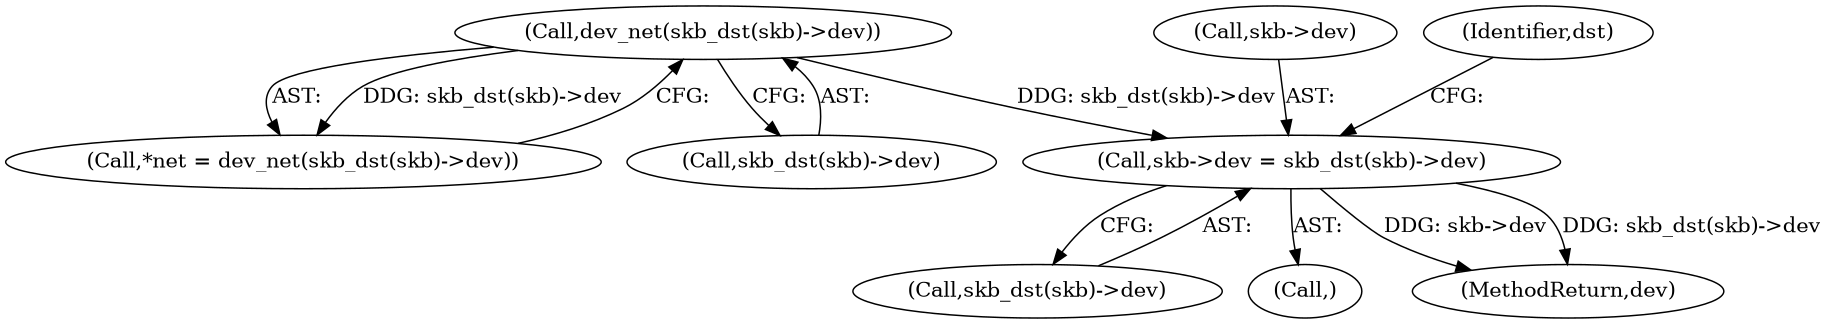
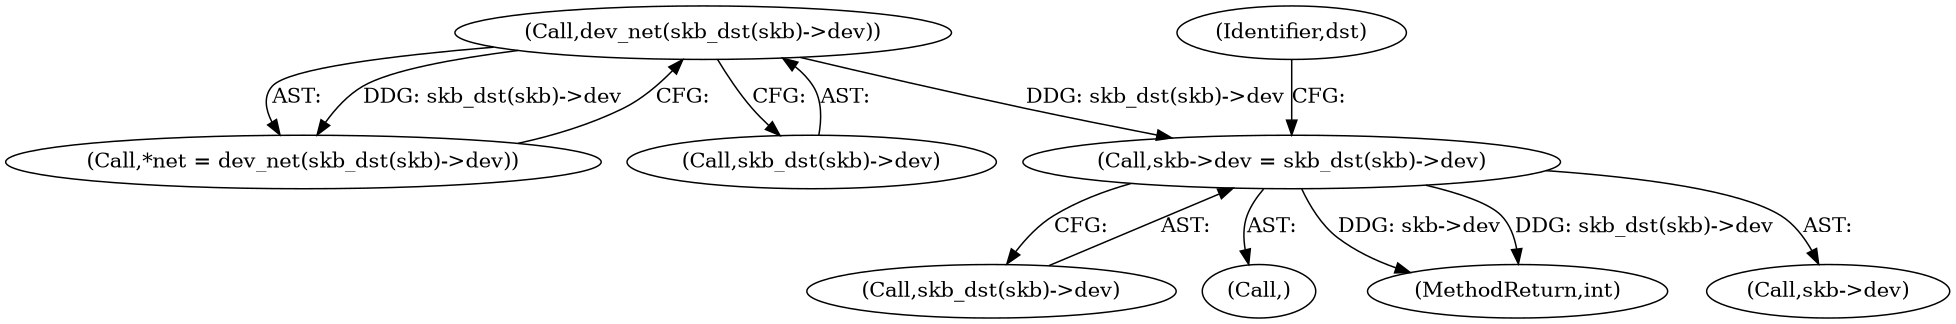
edge "(Call,skb->dev)" -> "(Call,skb->dev = skb_dst(skb)->dev)": reversed
node "(MethodReturn,dev)": label "(MethodReturn,dev)" -> "(MethodReturn,int)"
